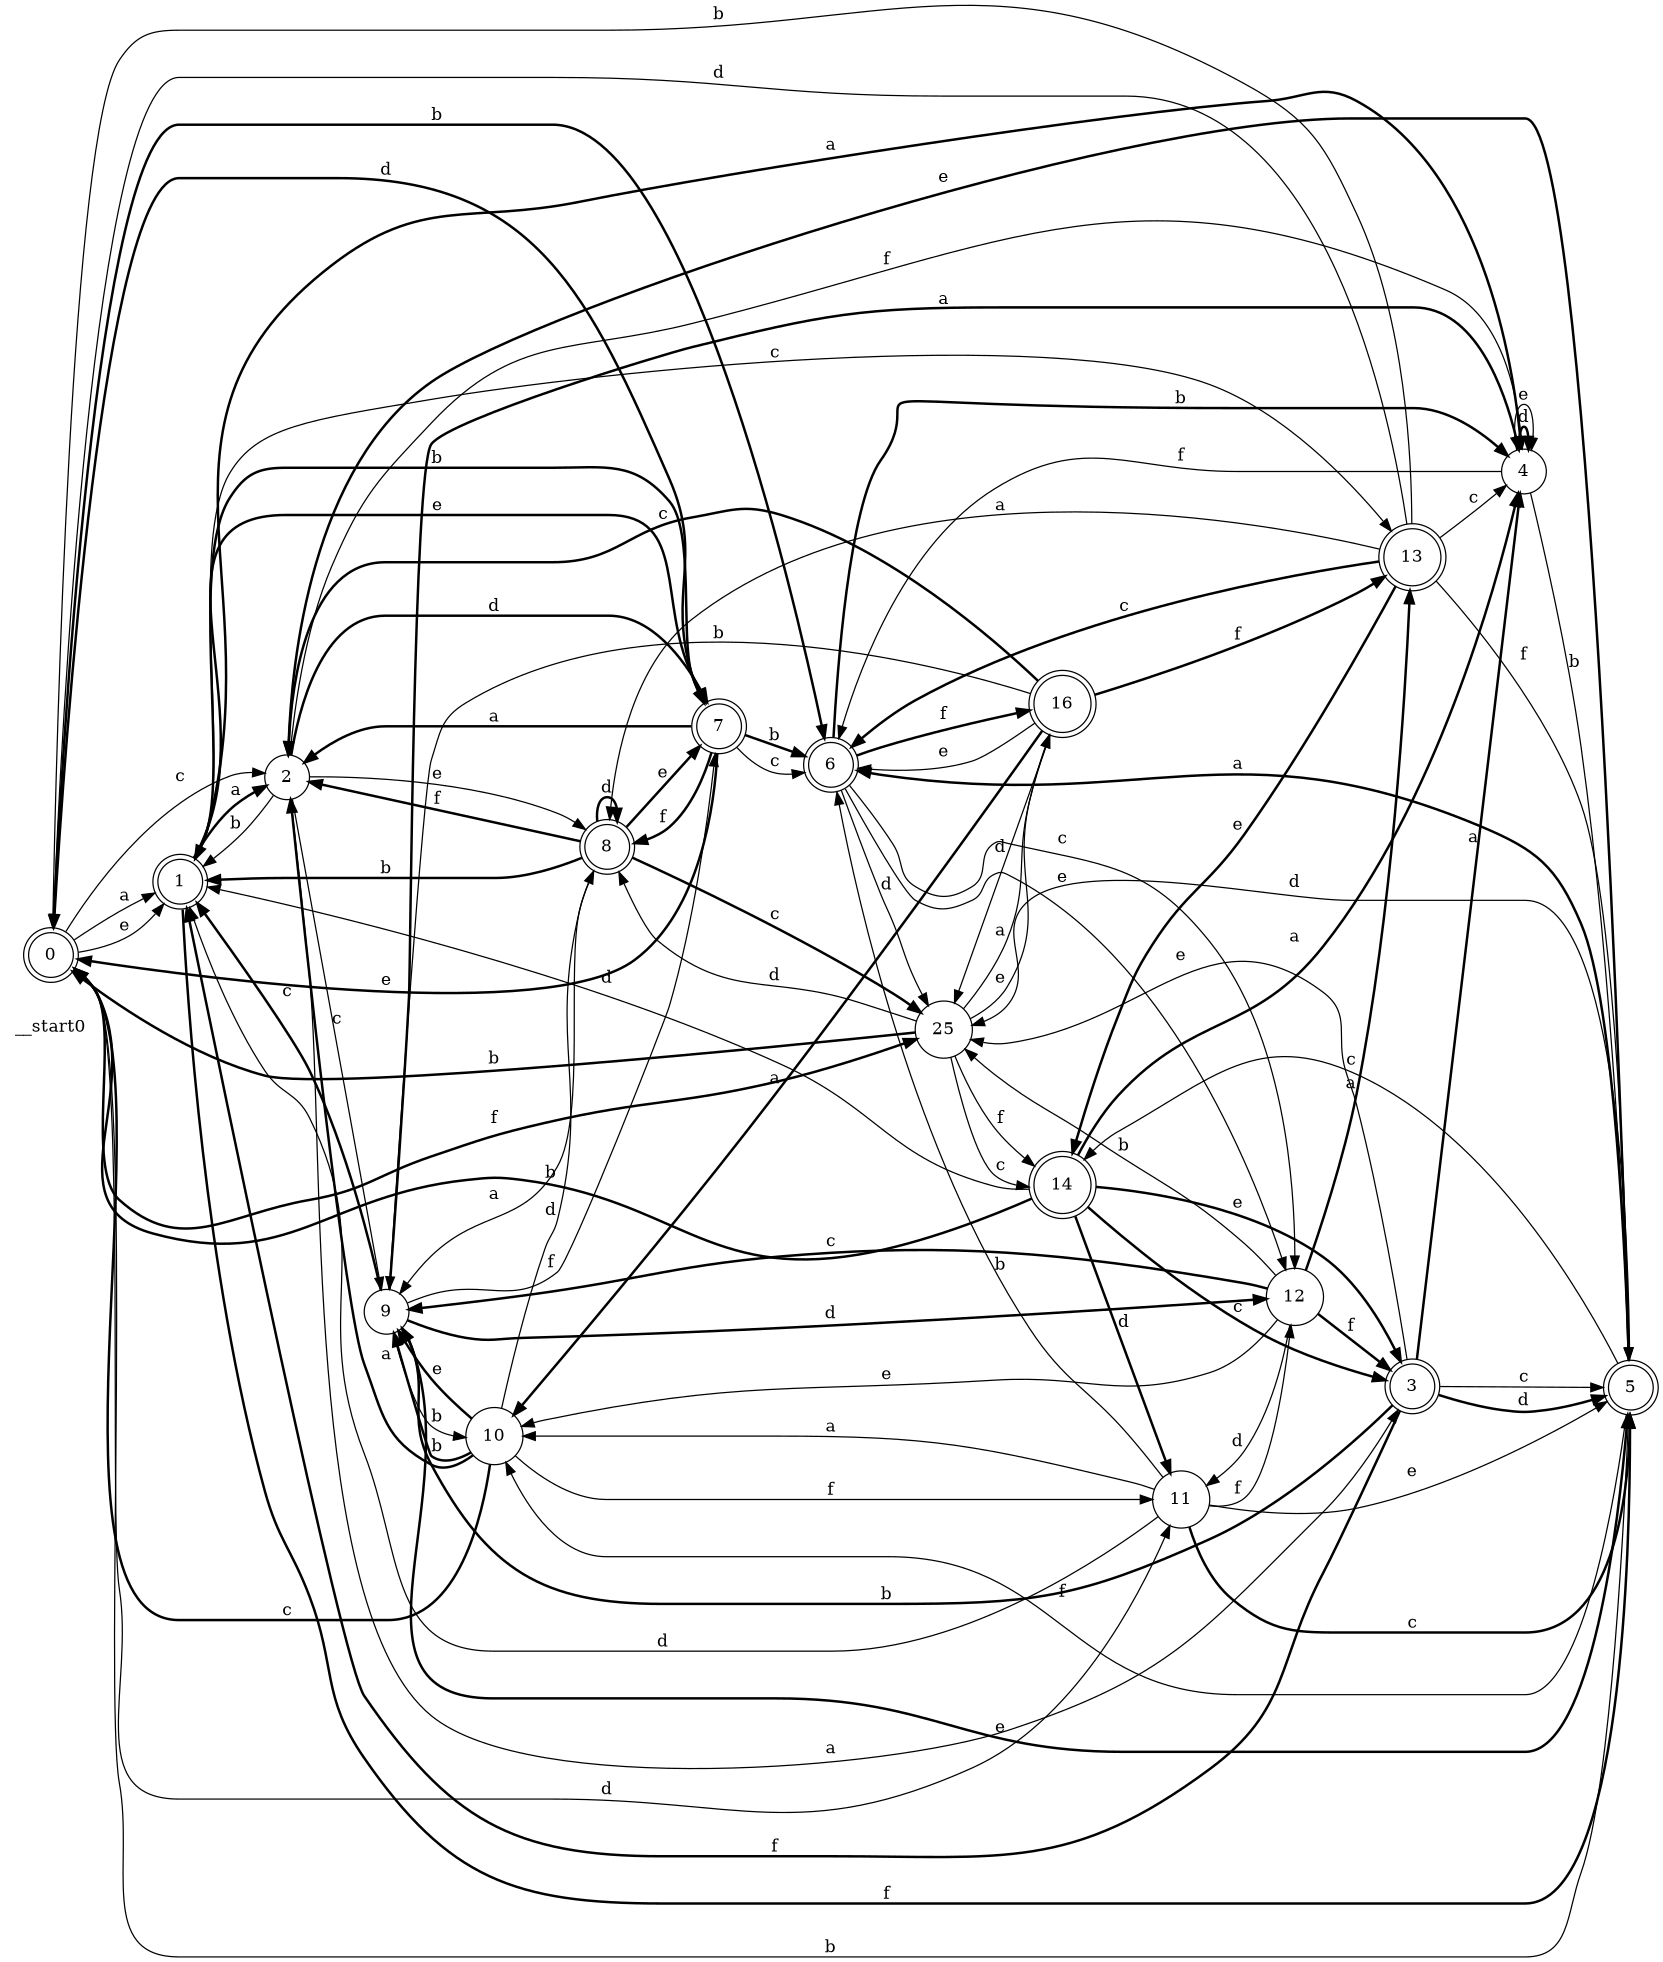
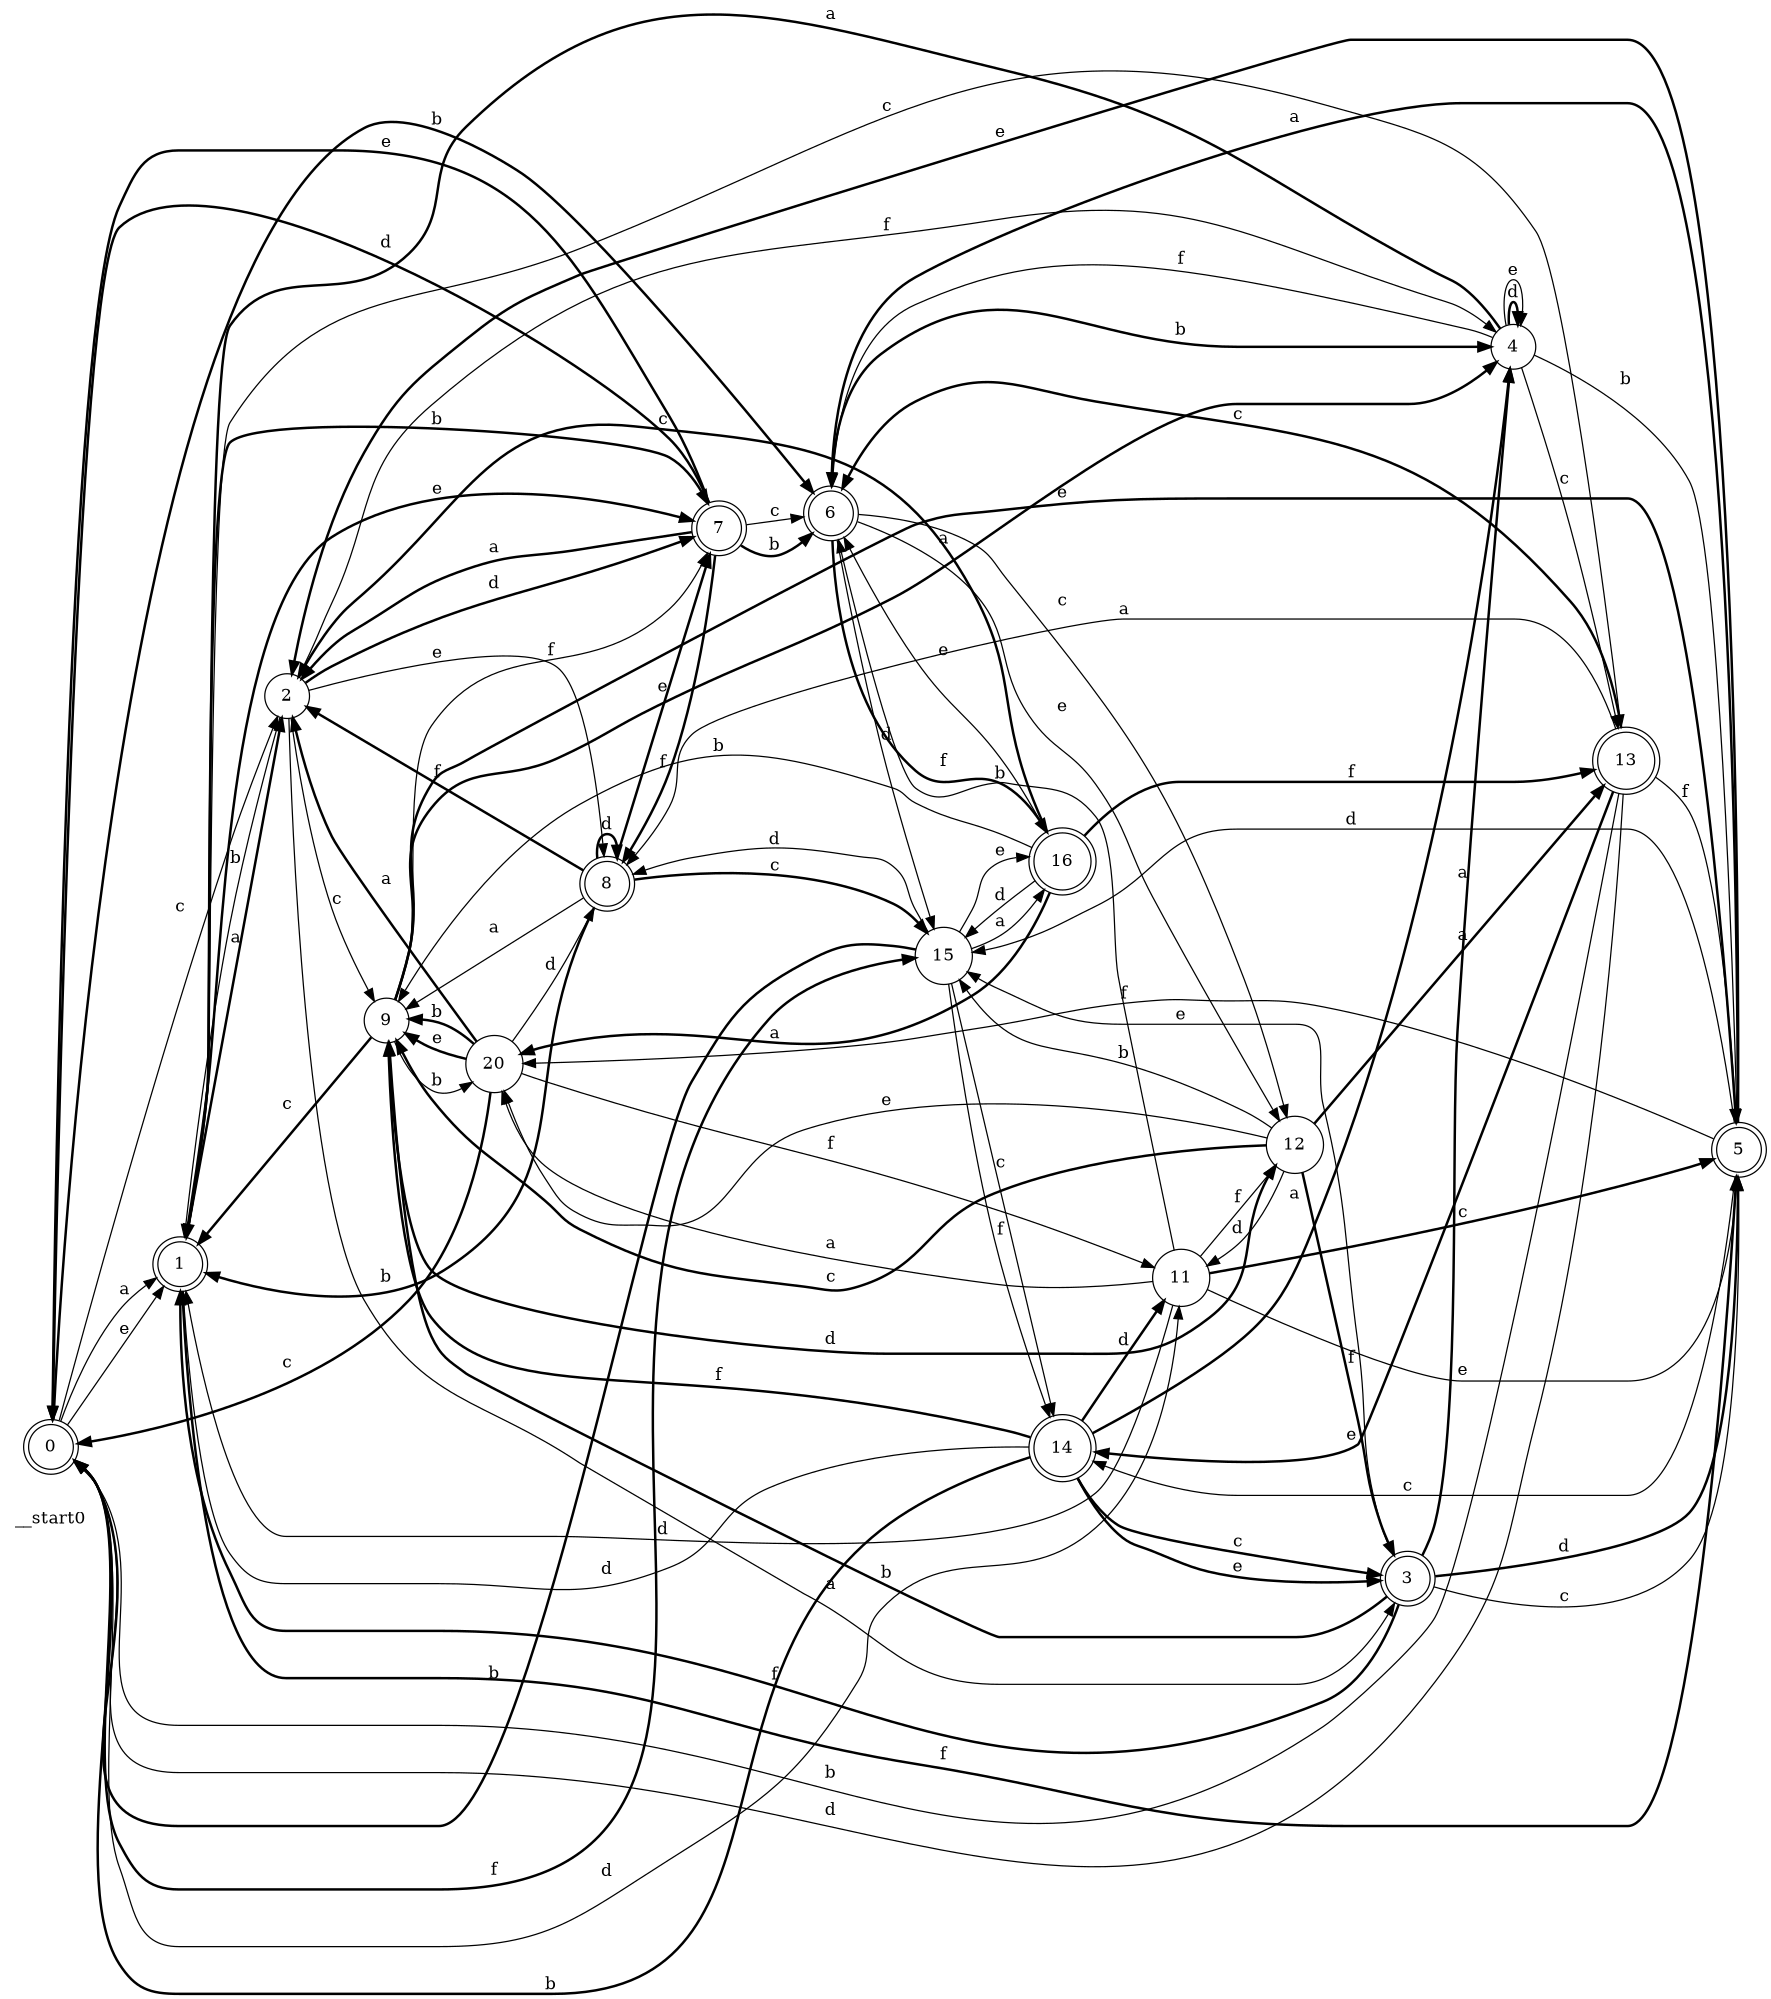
edge "13" -> "4": reversed
node "25": label "25" -> "15"
edge "14" -> "9": added, label "f"
node "10": label "10" -> "20"
edge "5" -> "0": removed, label "b"
